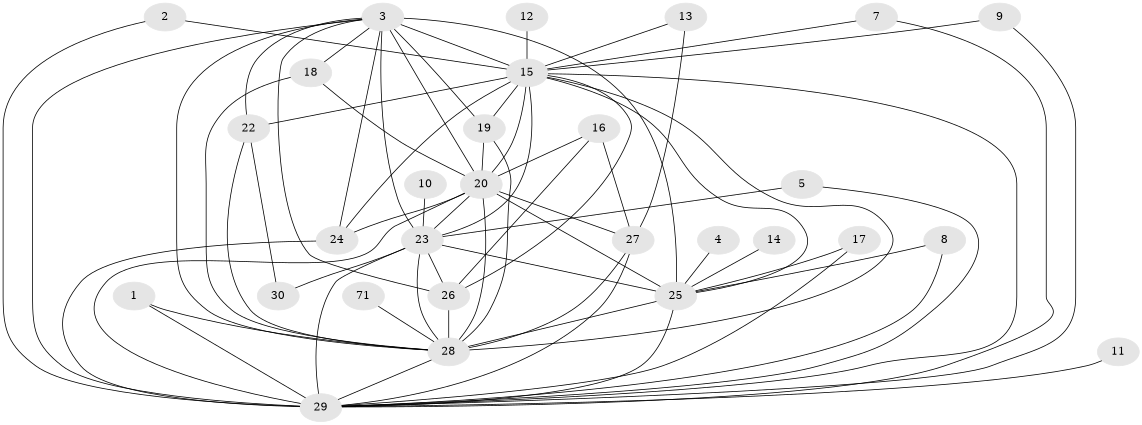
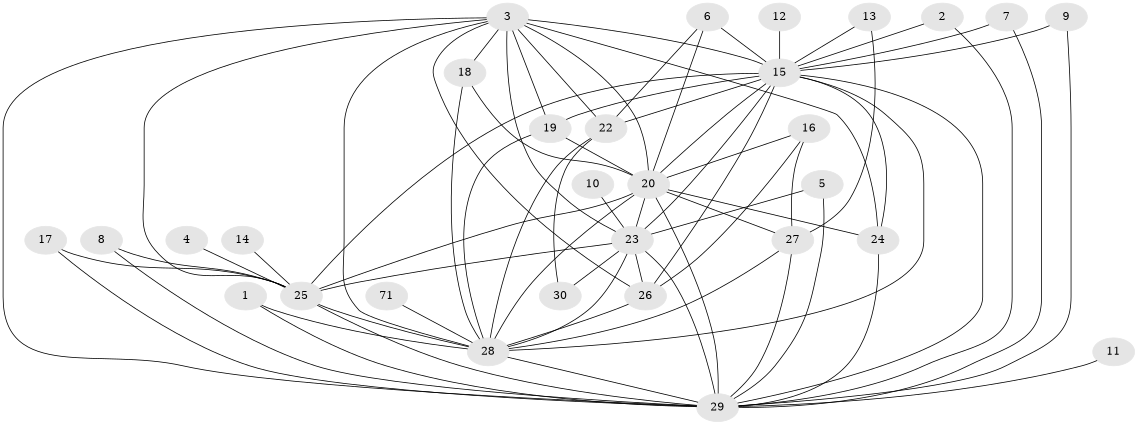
node "6": added
